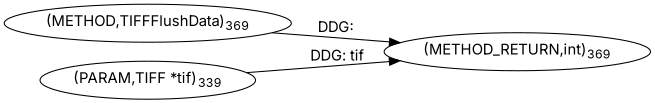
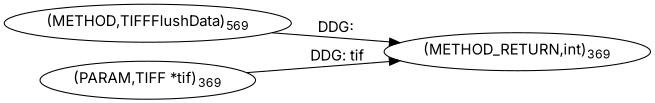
node "(METHOD,TIFFFlushData)": text "369" -> "569"
node "(PARAM,TIFF *tif)": text "339" -> "369"
